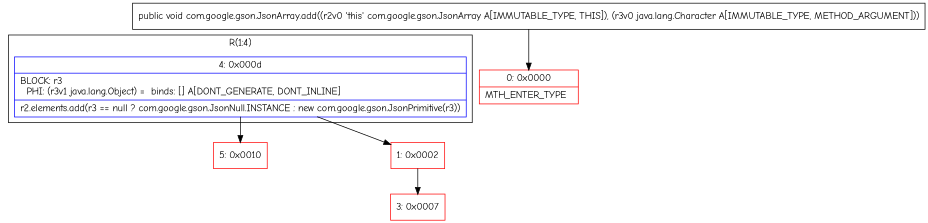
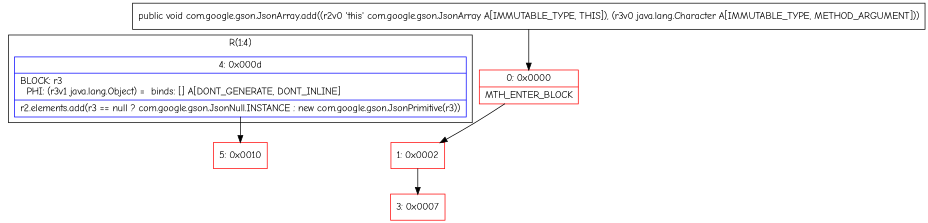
node "0: 0x0000": text "MTH_ENTER_TYPE" -> "MTH_ENTER_BLOCK"
edge "4: 0x000d" -> "1: 0x0002": now "0: 0x0000" -> "1: 0x0002"
